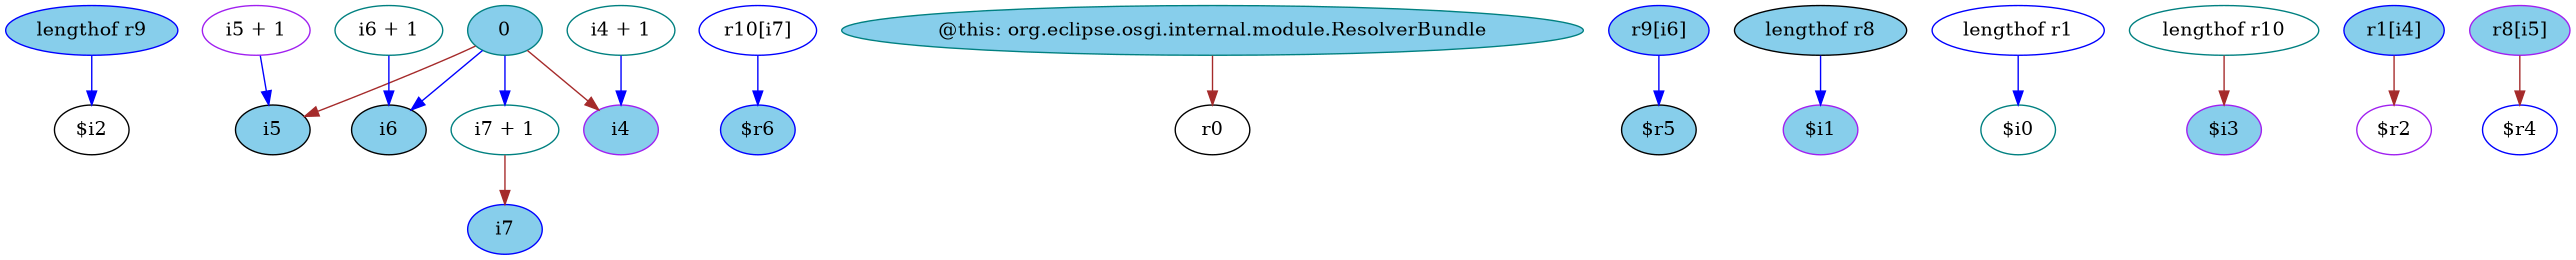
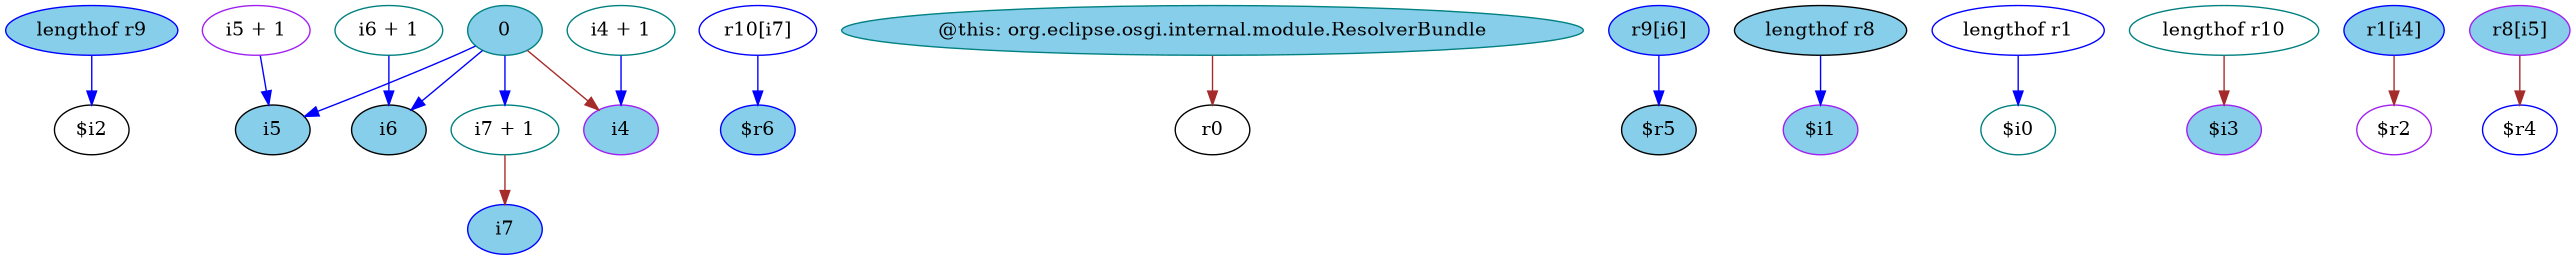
edge "0" -> "i5": color brown -> blue
